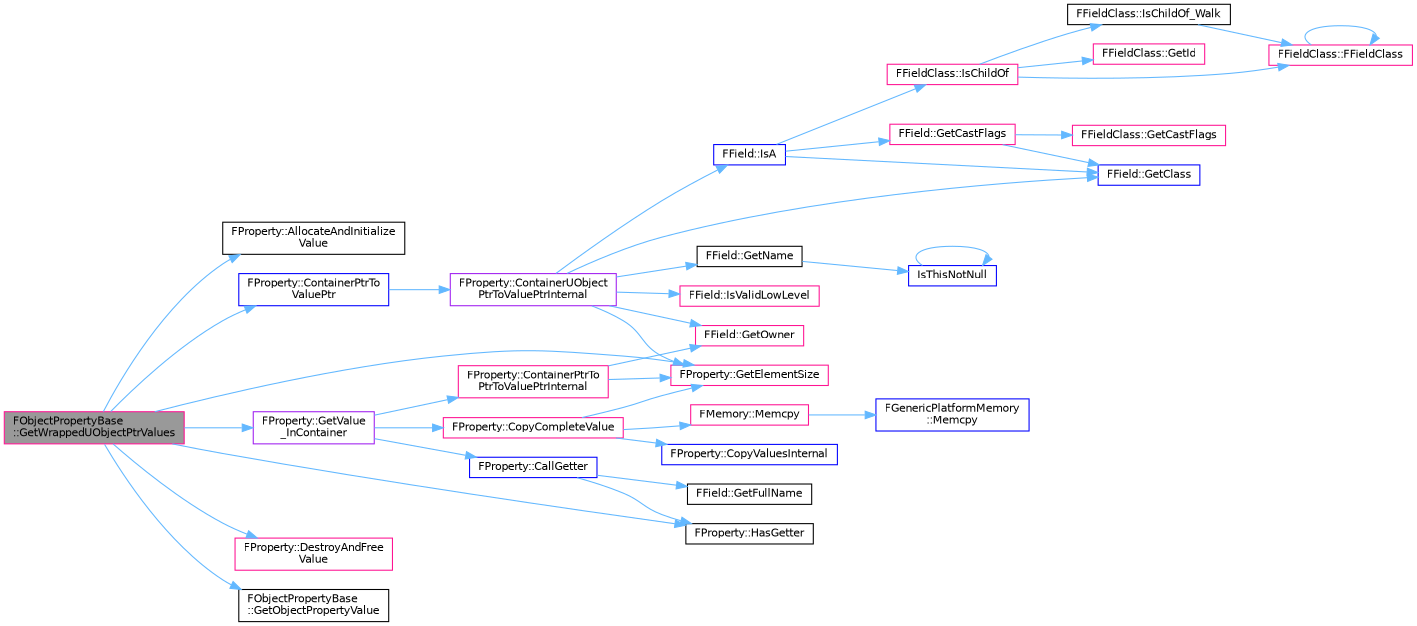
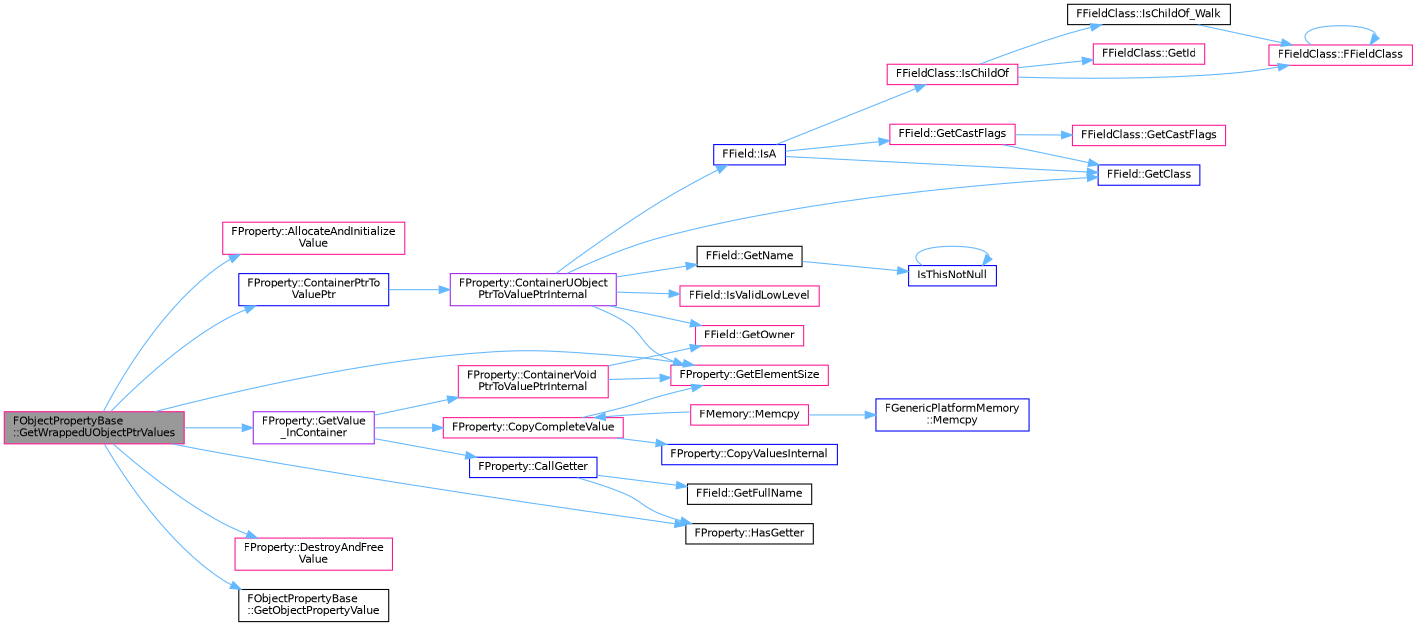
node "FProperty::AllocateAndInitialize Value": color black -> deeppink
node "FProperty::ContainerPtrTo PtrToValuePtrInternal": label "FProperty::ContainerPtrTo PtrToValuePtrInternal" -> "FProperty::ContainerVoid PtrToValuePtrInternal"
edge "FProperty::CopyCompleteValue" -> "FMemory::Memcpy": reversed
